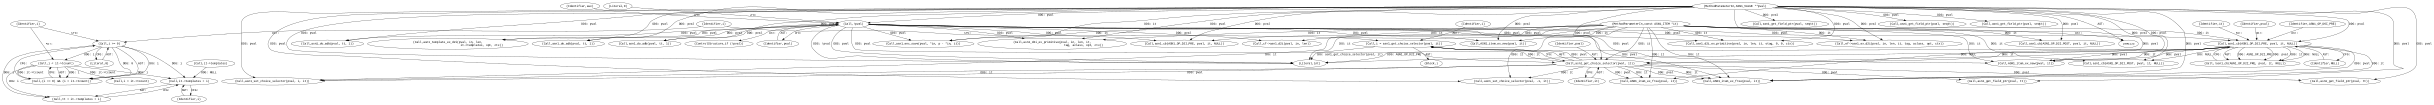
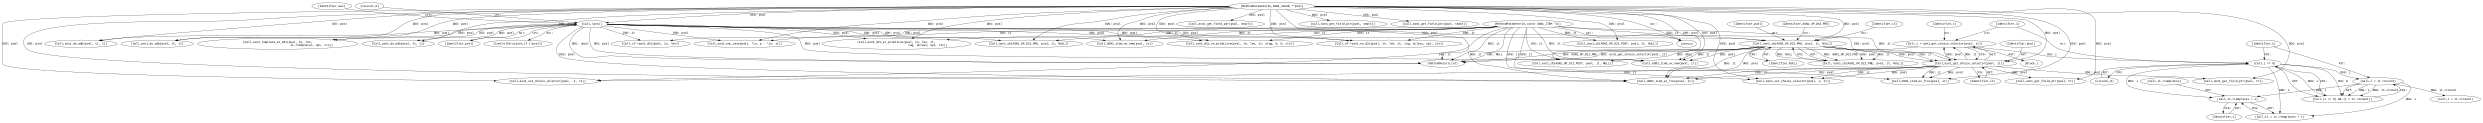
edge "(MethodParameterIn,ASN1_VALUE **pval)" -> "(Call,asn1_enc_save(pval, *in, p - *in, it))": label "DDG: it" -> "DDG: pval"
edge "(Call,!pval)" -> "(Call,cf->asn1_d2i(pval, in, len))": label "DDG: pval" -> "DDG: it"
edge "(Call,i = asn1_get_choice_selector(pval, it))" -> "(Call,i >= 0)": added, label "DDG: i"
node "(Literal,int)": label "(Literal,int)" -> "(MethodReturn,int)"
edge "(Call,it->templates)" -> "(Call,it->templates + i)": label "DDG: NULL" -> "AST: "
